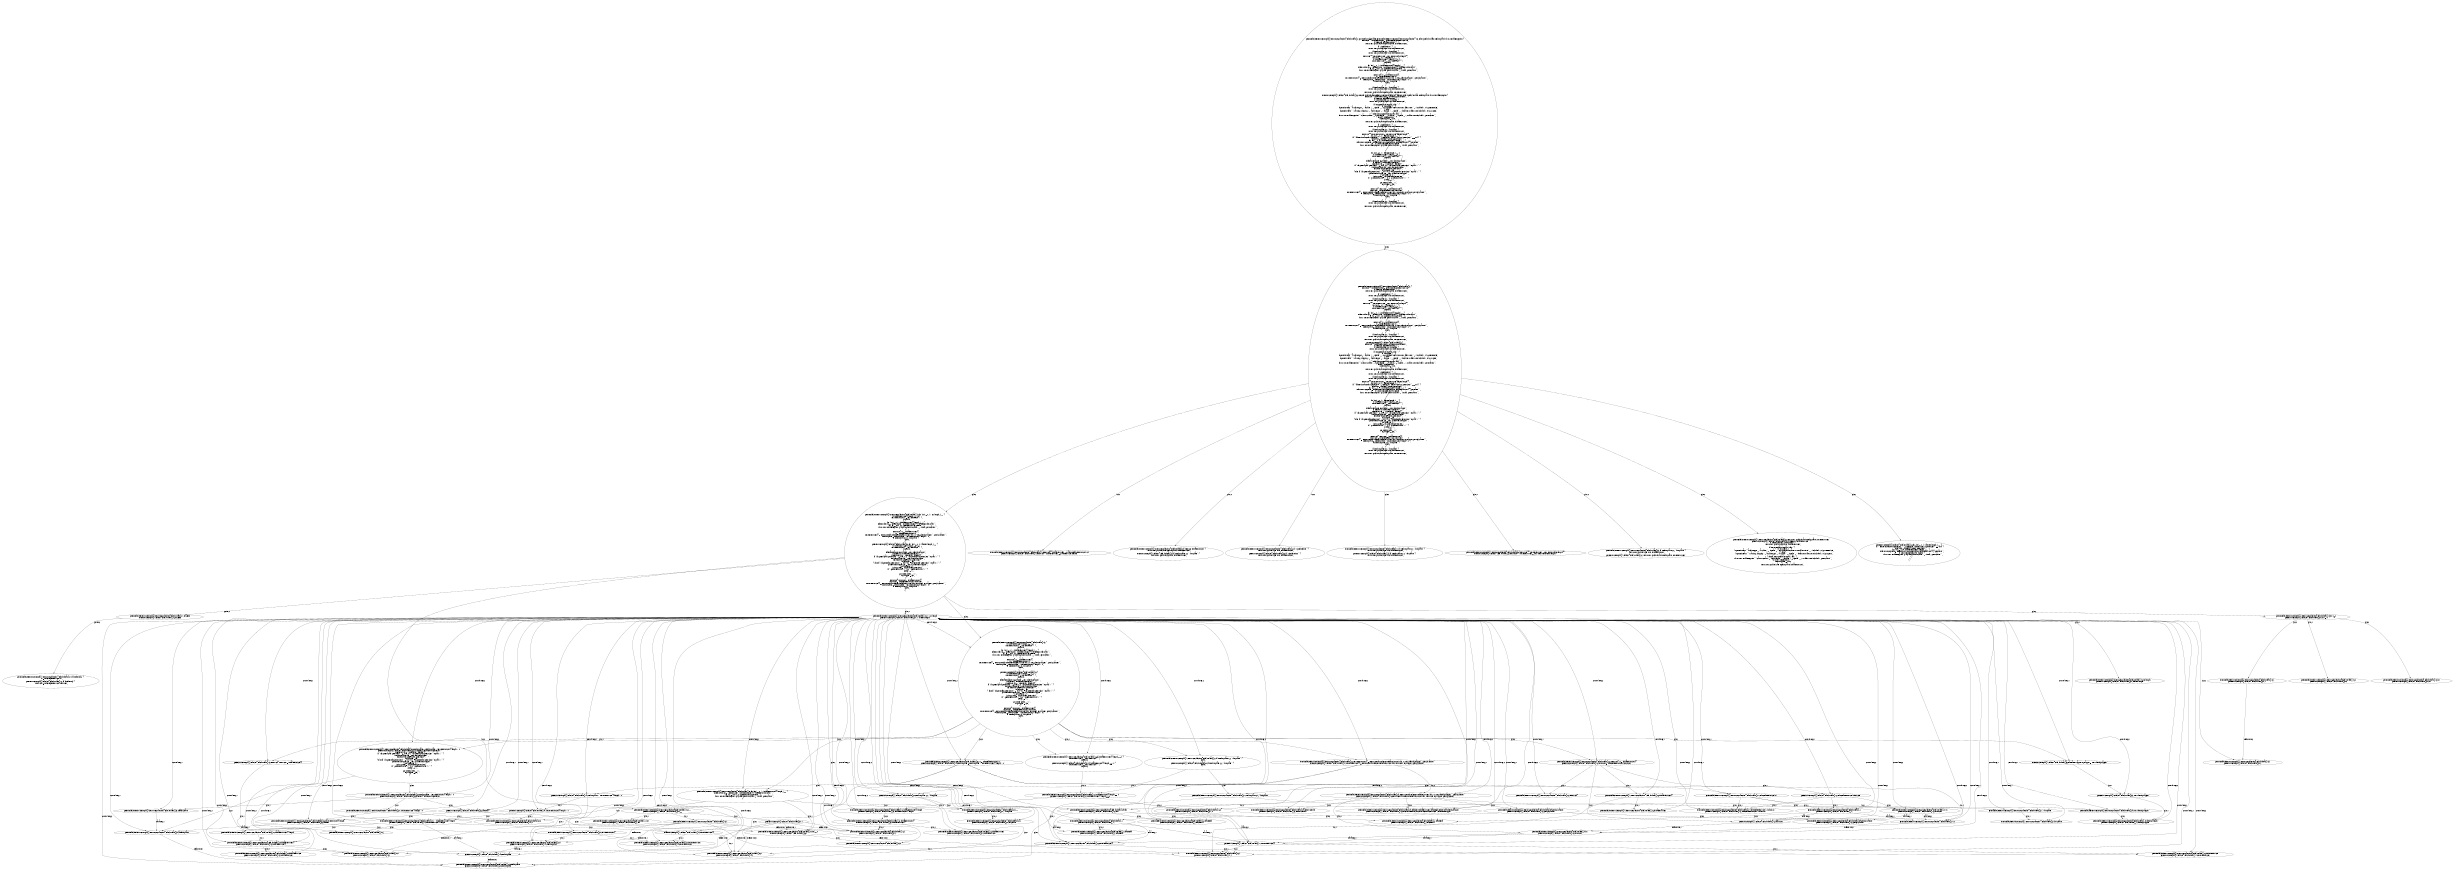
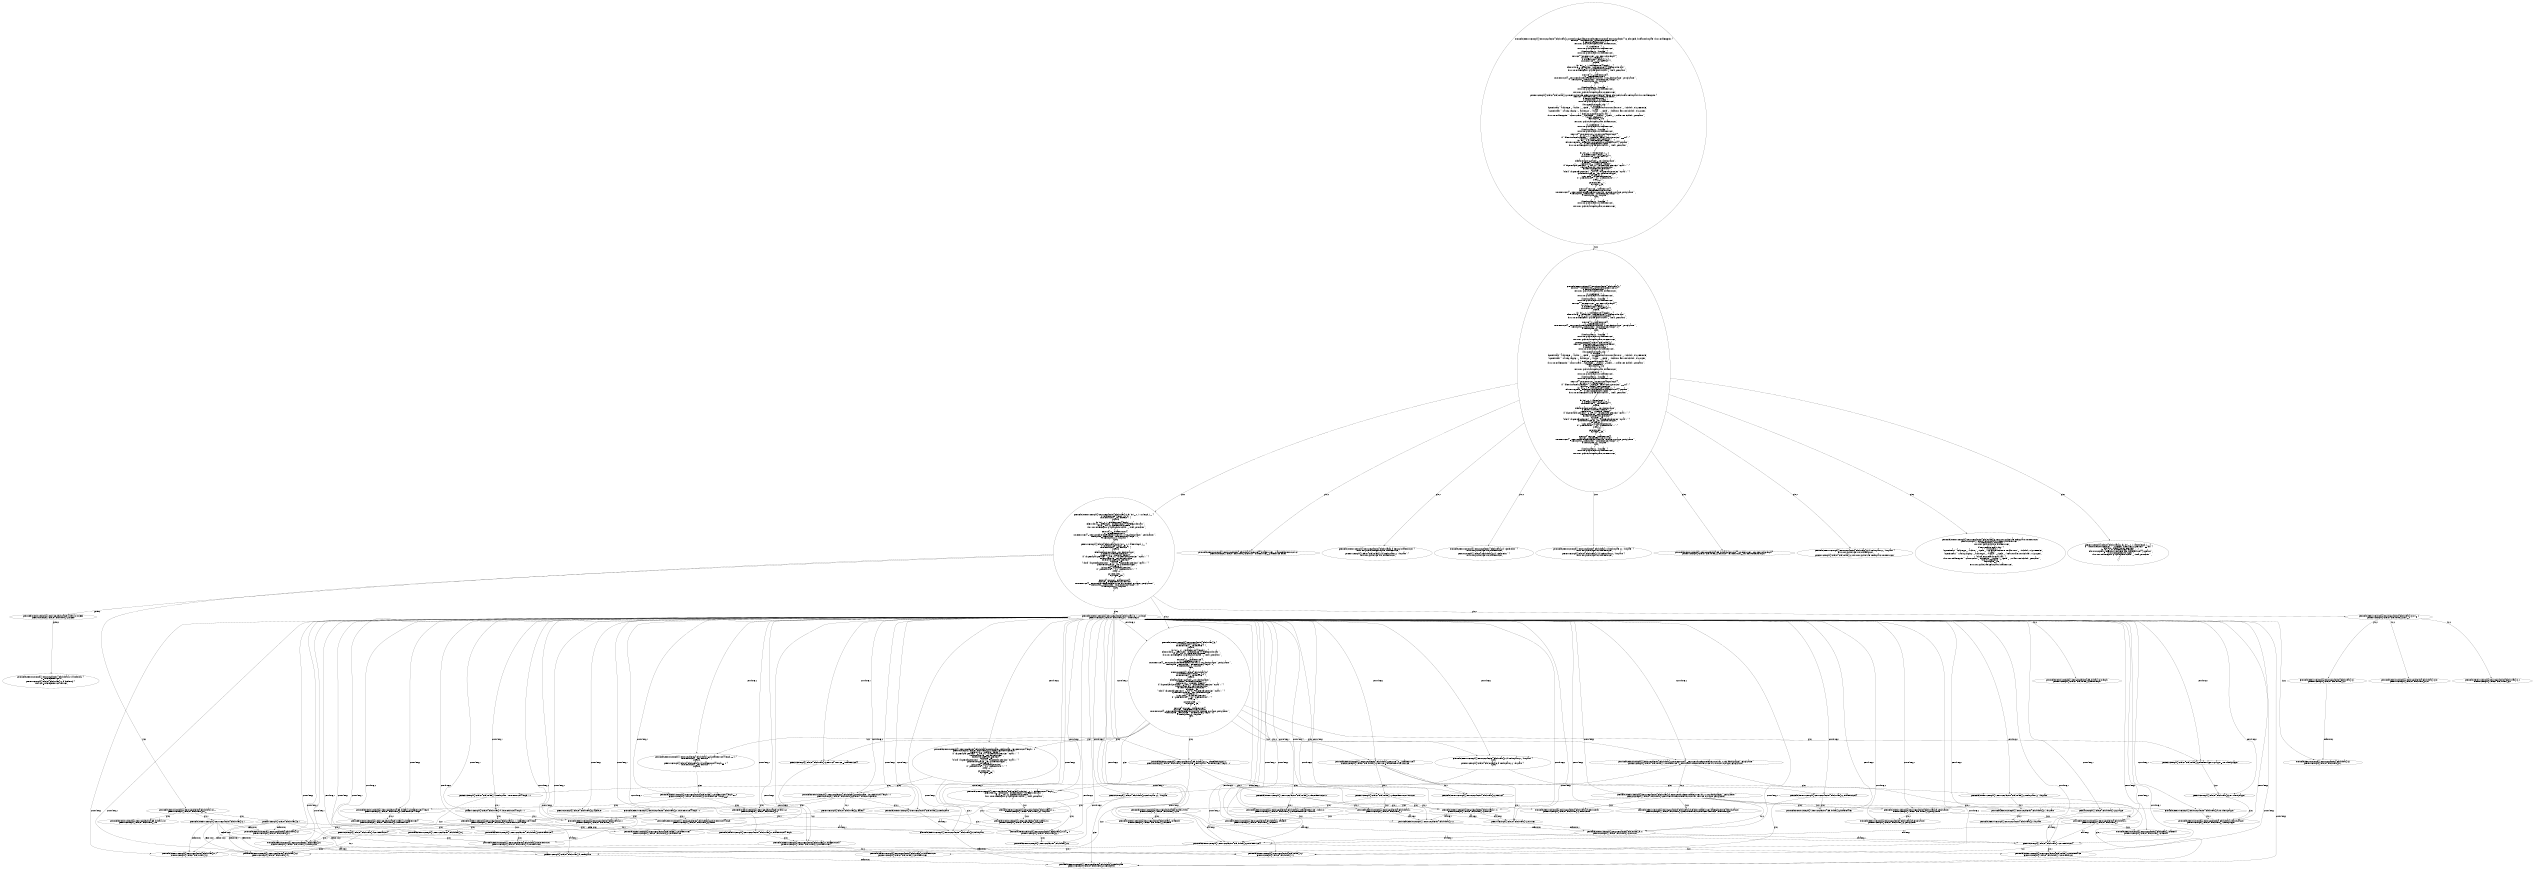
node "getResourcesToAdd#?,FileSet[],File,boolean#56:ZipFileSet": added
node "getResourcesToAdd#?,FileSet[],File,boolean#78:myMapper": added
